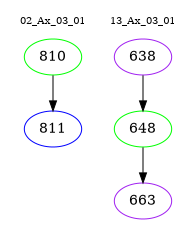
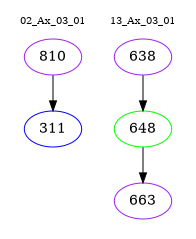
node "810": color green -> purple
node "811": label "811" -> "311"
